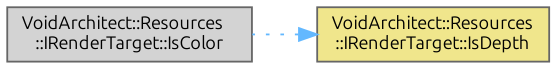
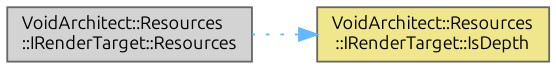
node "VoidArchitect::Resources ::IRenderTarget::IsColor": label "VoidArchitect::Resources ::IRenderTarget::IsColor" -> "VoidArchitect::Resources ::IRenderTarget::Resources"
